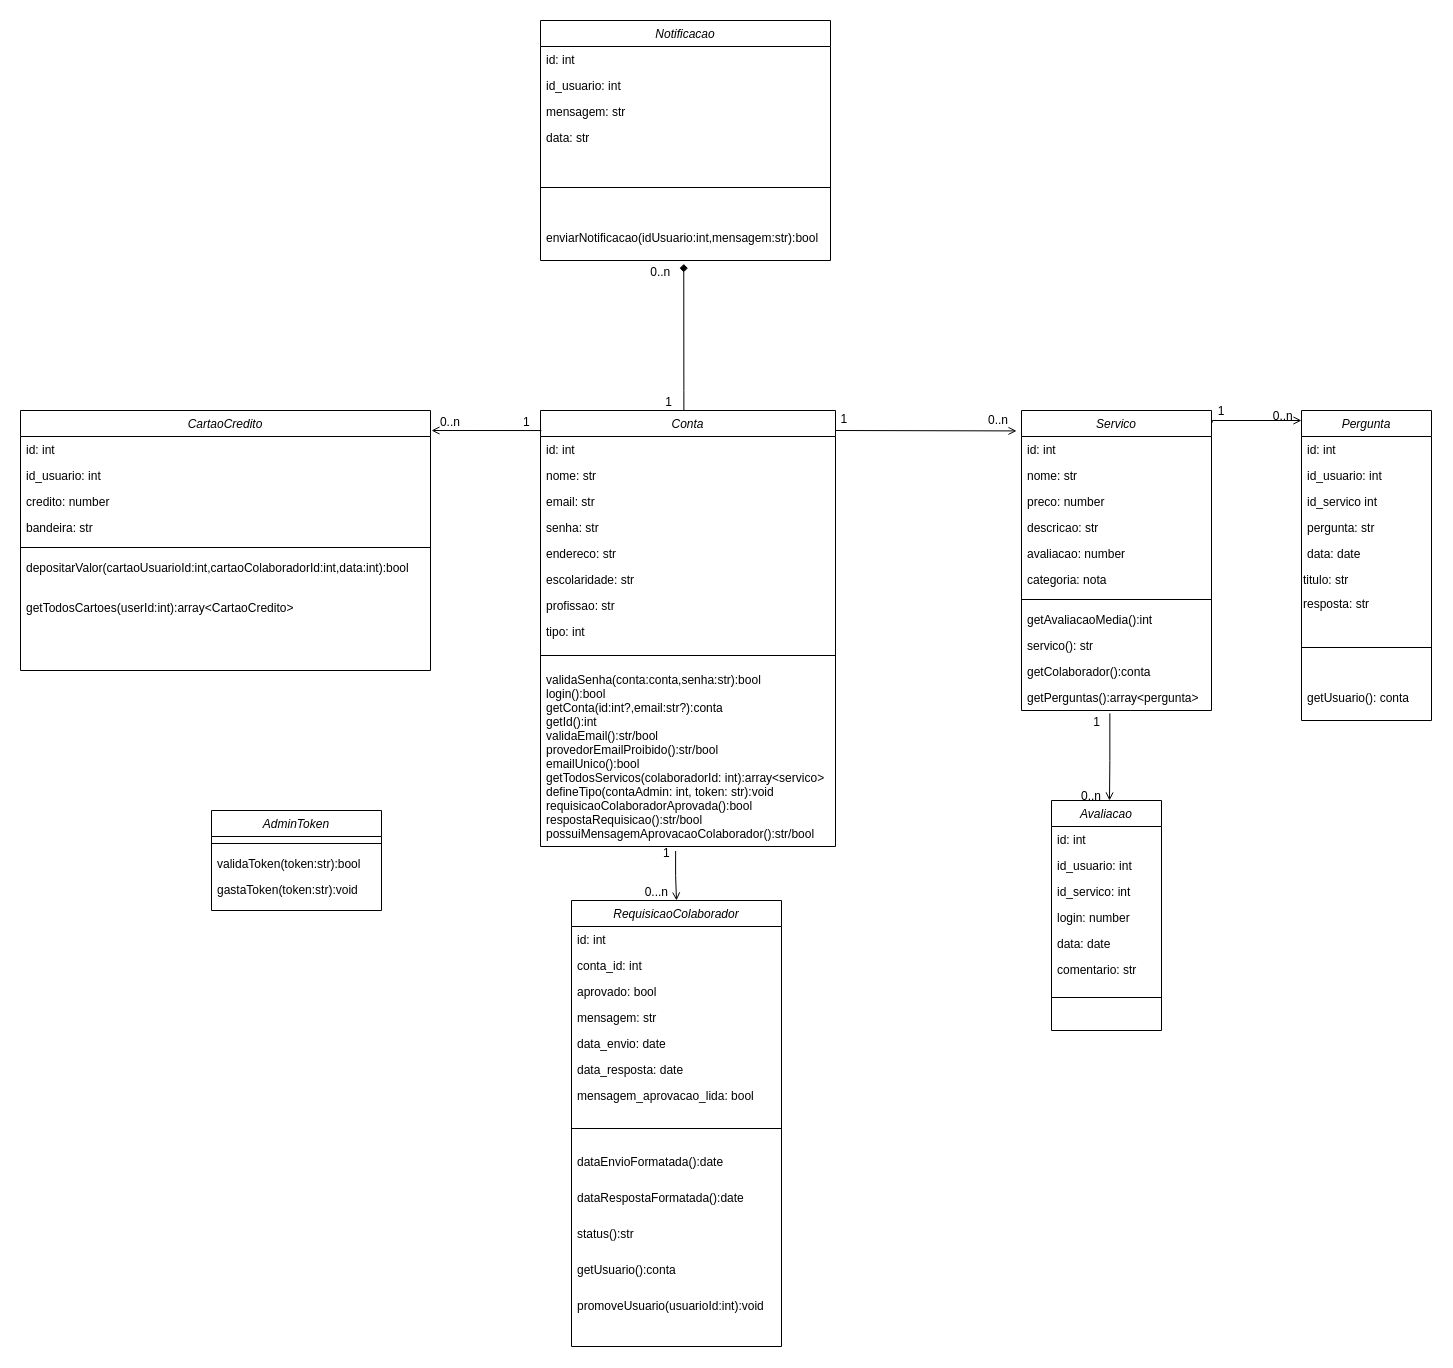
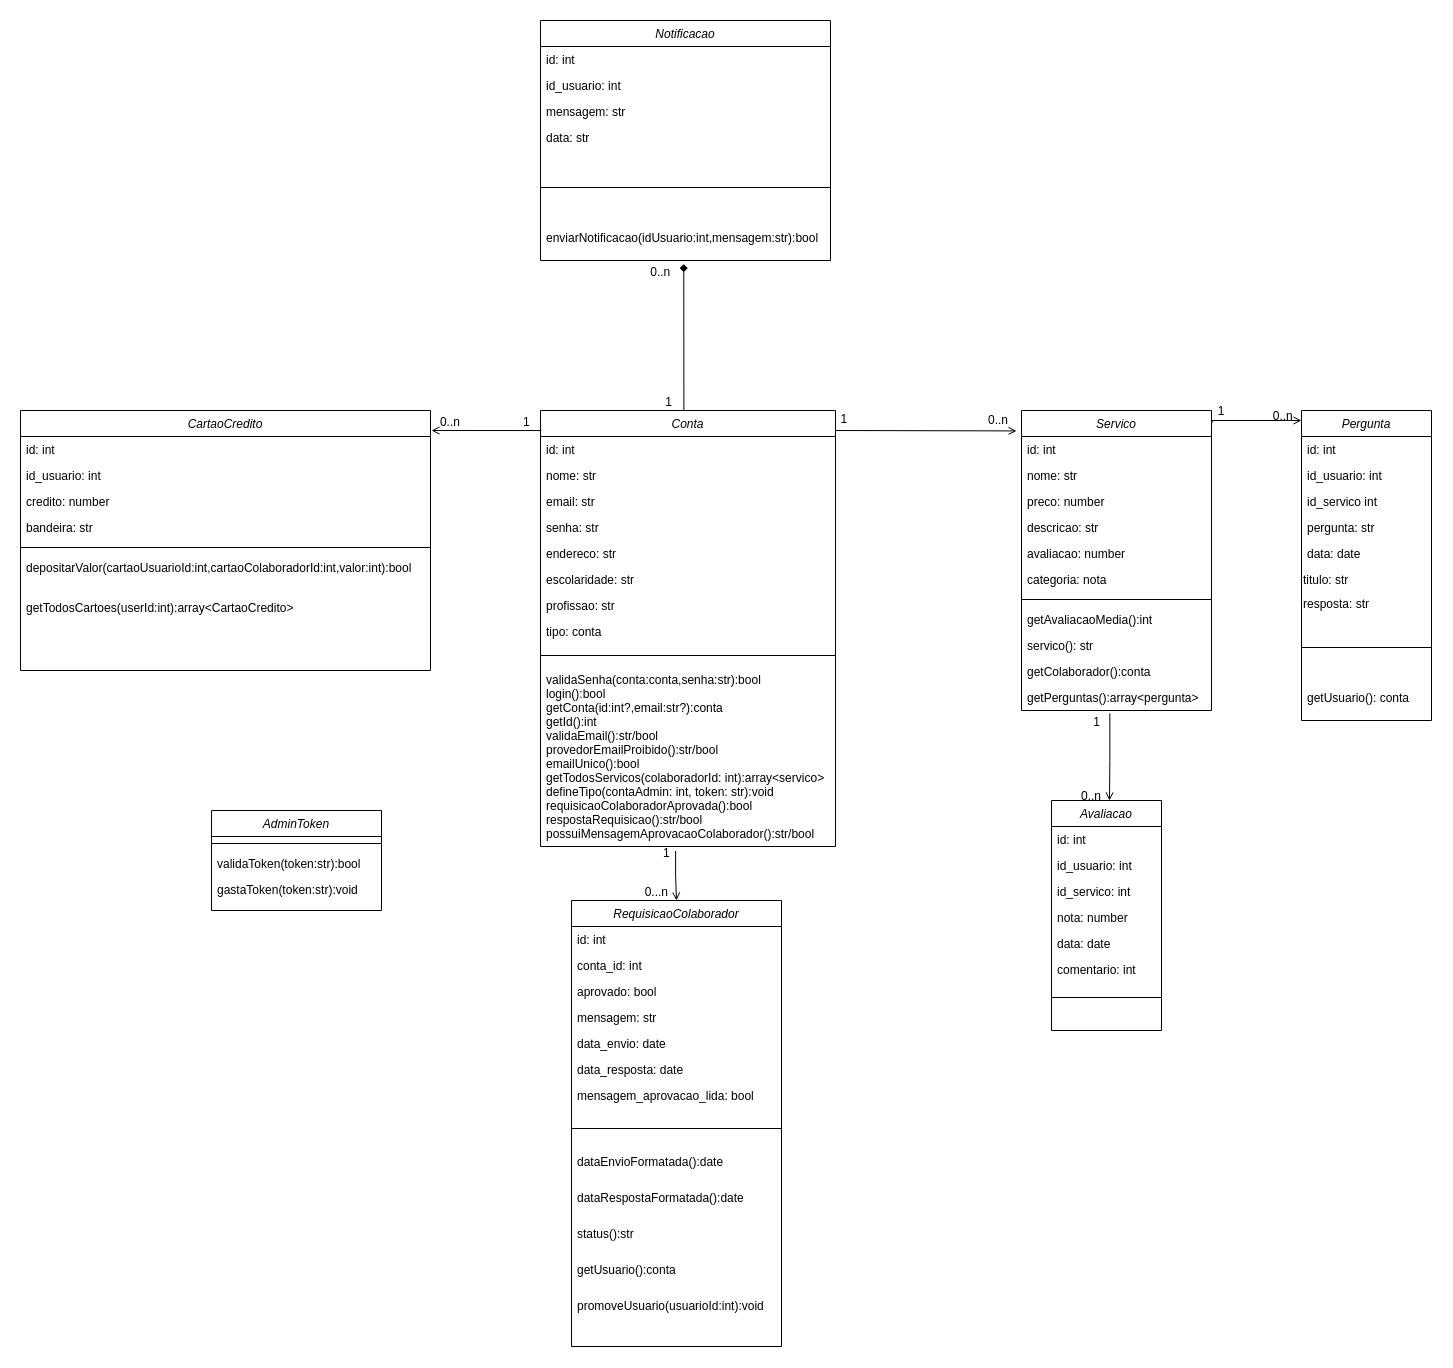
node "depositarValor(cartaoUsuarioId:int,cartaoColaboradorId:int,data:int):bool": label "depositarValor(cartaoUsuarioId:int,cartaoColaboradorId:int,data:int):bool" -> "depositarValor(cartaoUsuarioId:int,cartaoColaboradorId:int,valor:int):bool"
node "tipo: int": label "tipo: int" -> "tipo: conta"
node "login: number": label "login: number" -> "nota: number"
node "comentario: str": label "comentario: str" -> "comentario: int"
